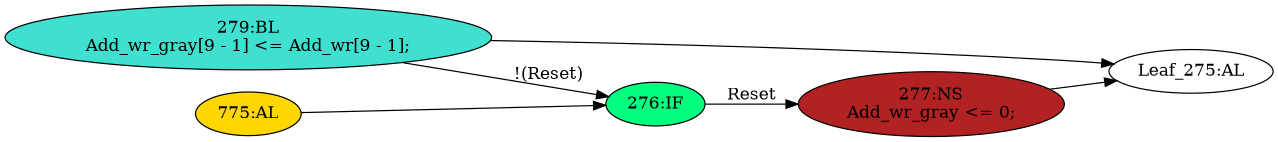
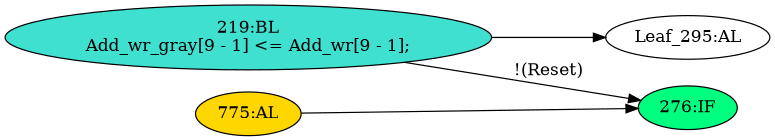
node "279:BL Add_wr_gray[9 - 1] <= Add_wr[9 - 1];": label "279:BL Add_wr_gray[9 - 1] <= Add_wr[9 - 1];" -> "219:BL Add_wr_gray[9 - 1] <= Add_wr[9 - 1];"
node "Leaf_275:AL": label "Leaf_275:AL" -> "Leaf_295:AL"
node "277:NS Add_wr_gray <= 0;": removed
